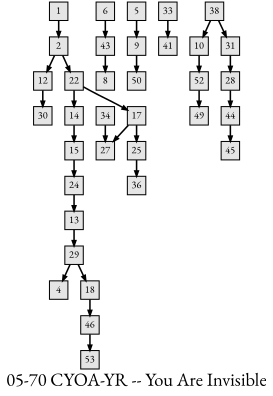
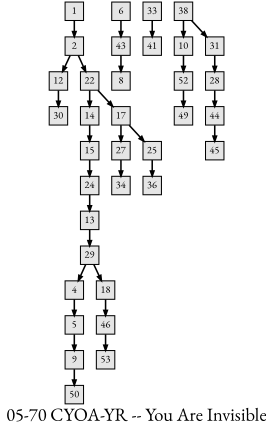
edge "34" -> "27": reversed
edge "4" -> "5": added
